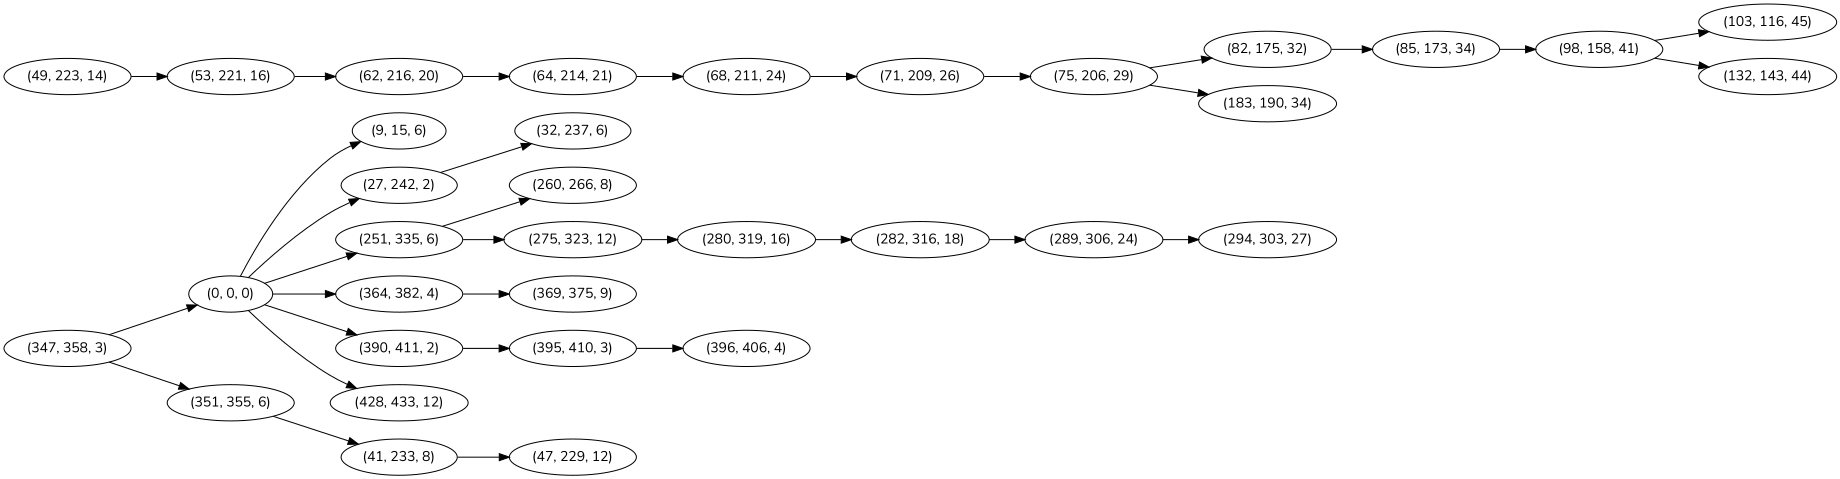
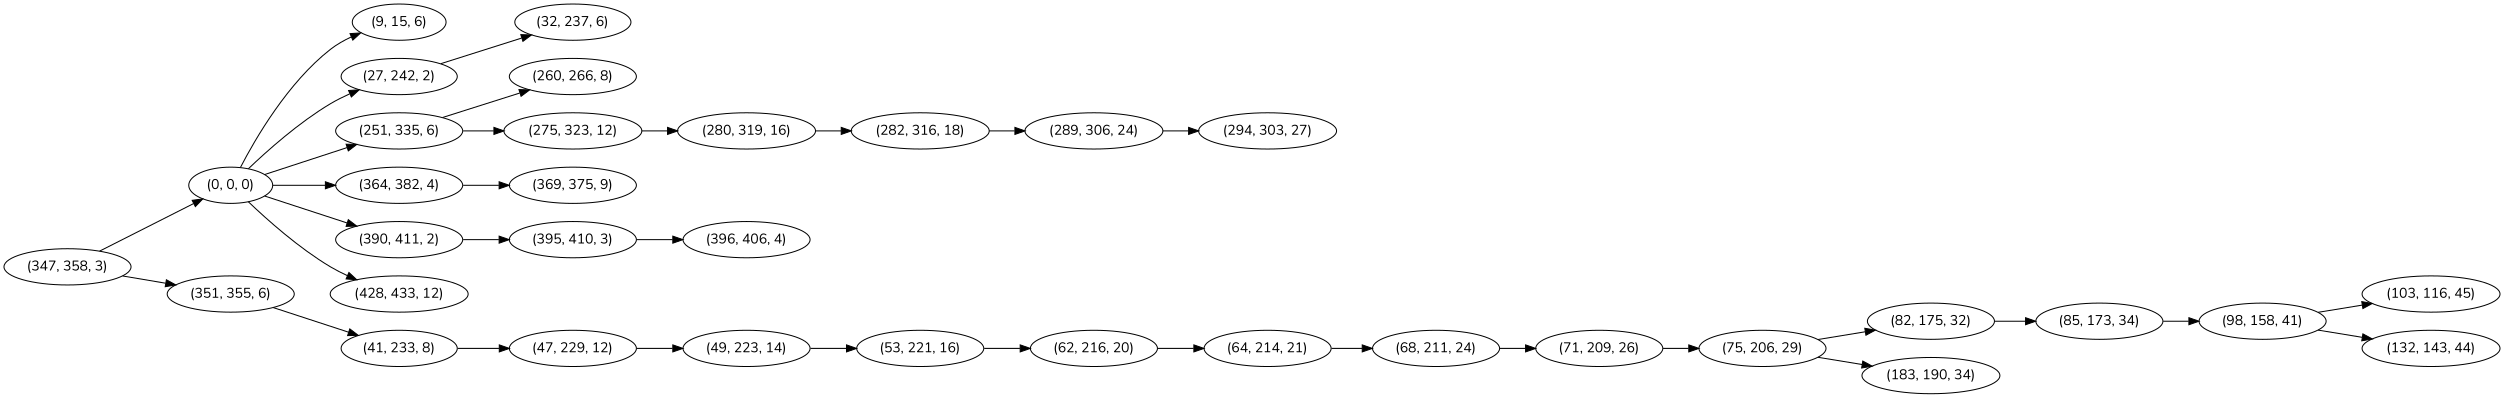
edge "(47, 229, 12)" -> "(49, 223, 14)": added
